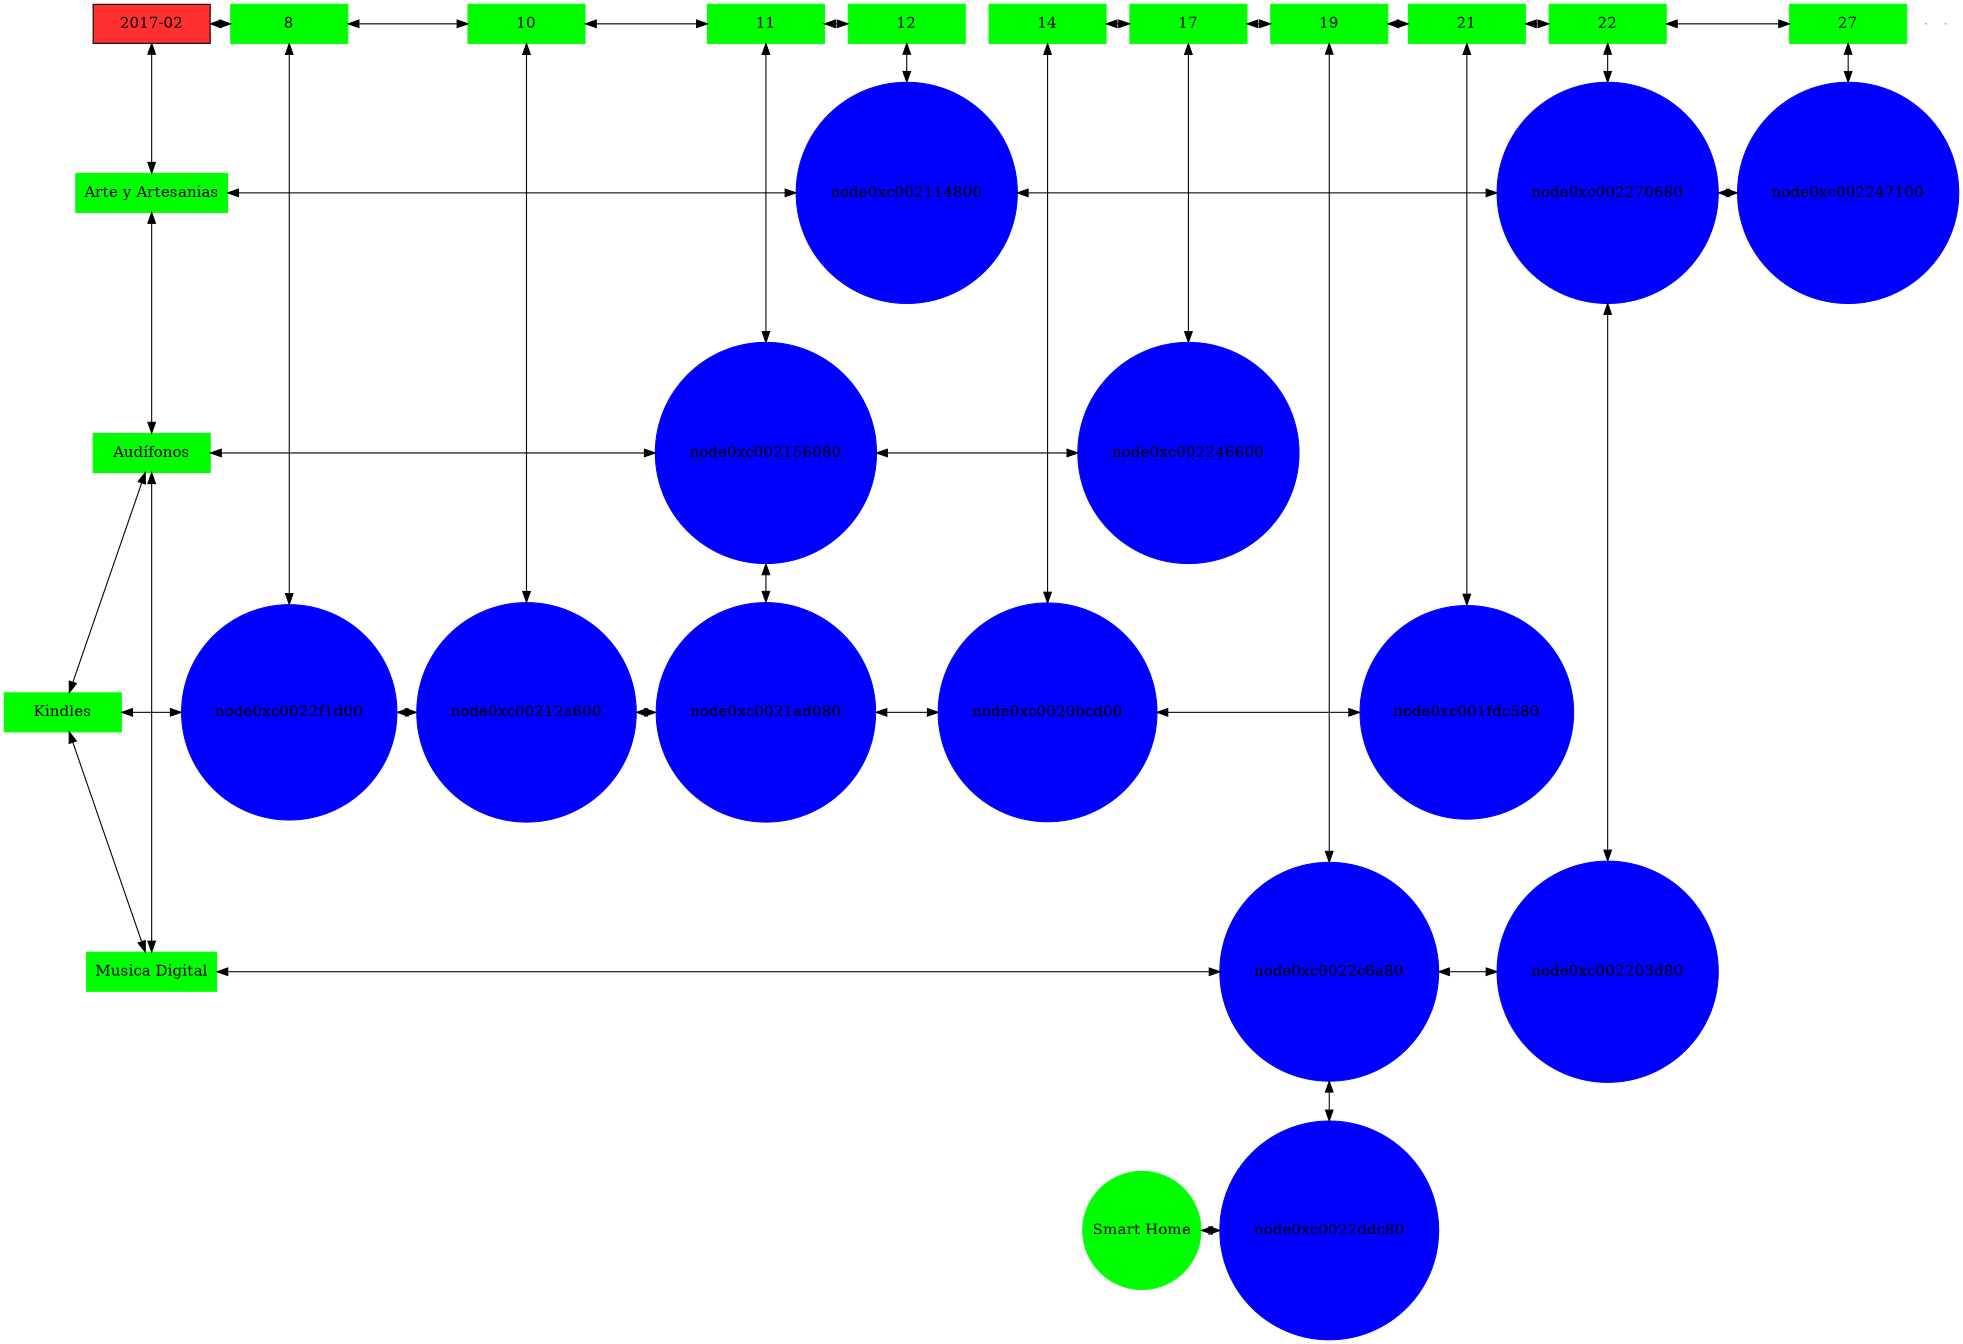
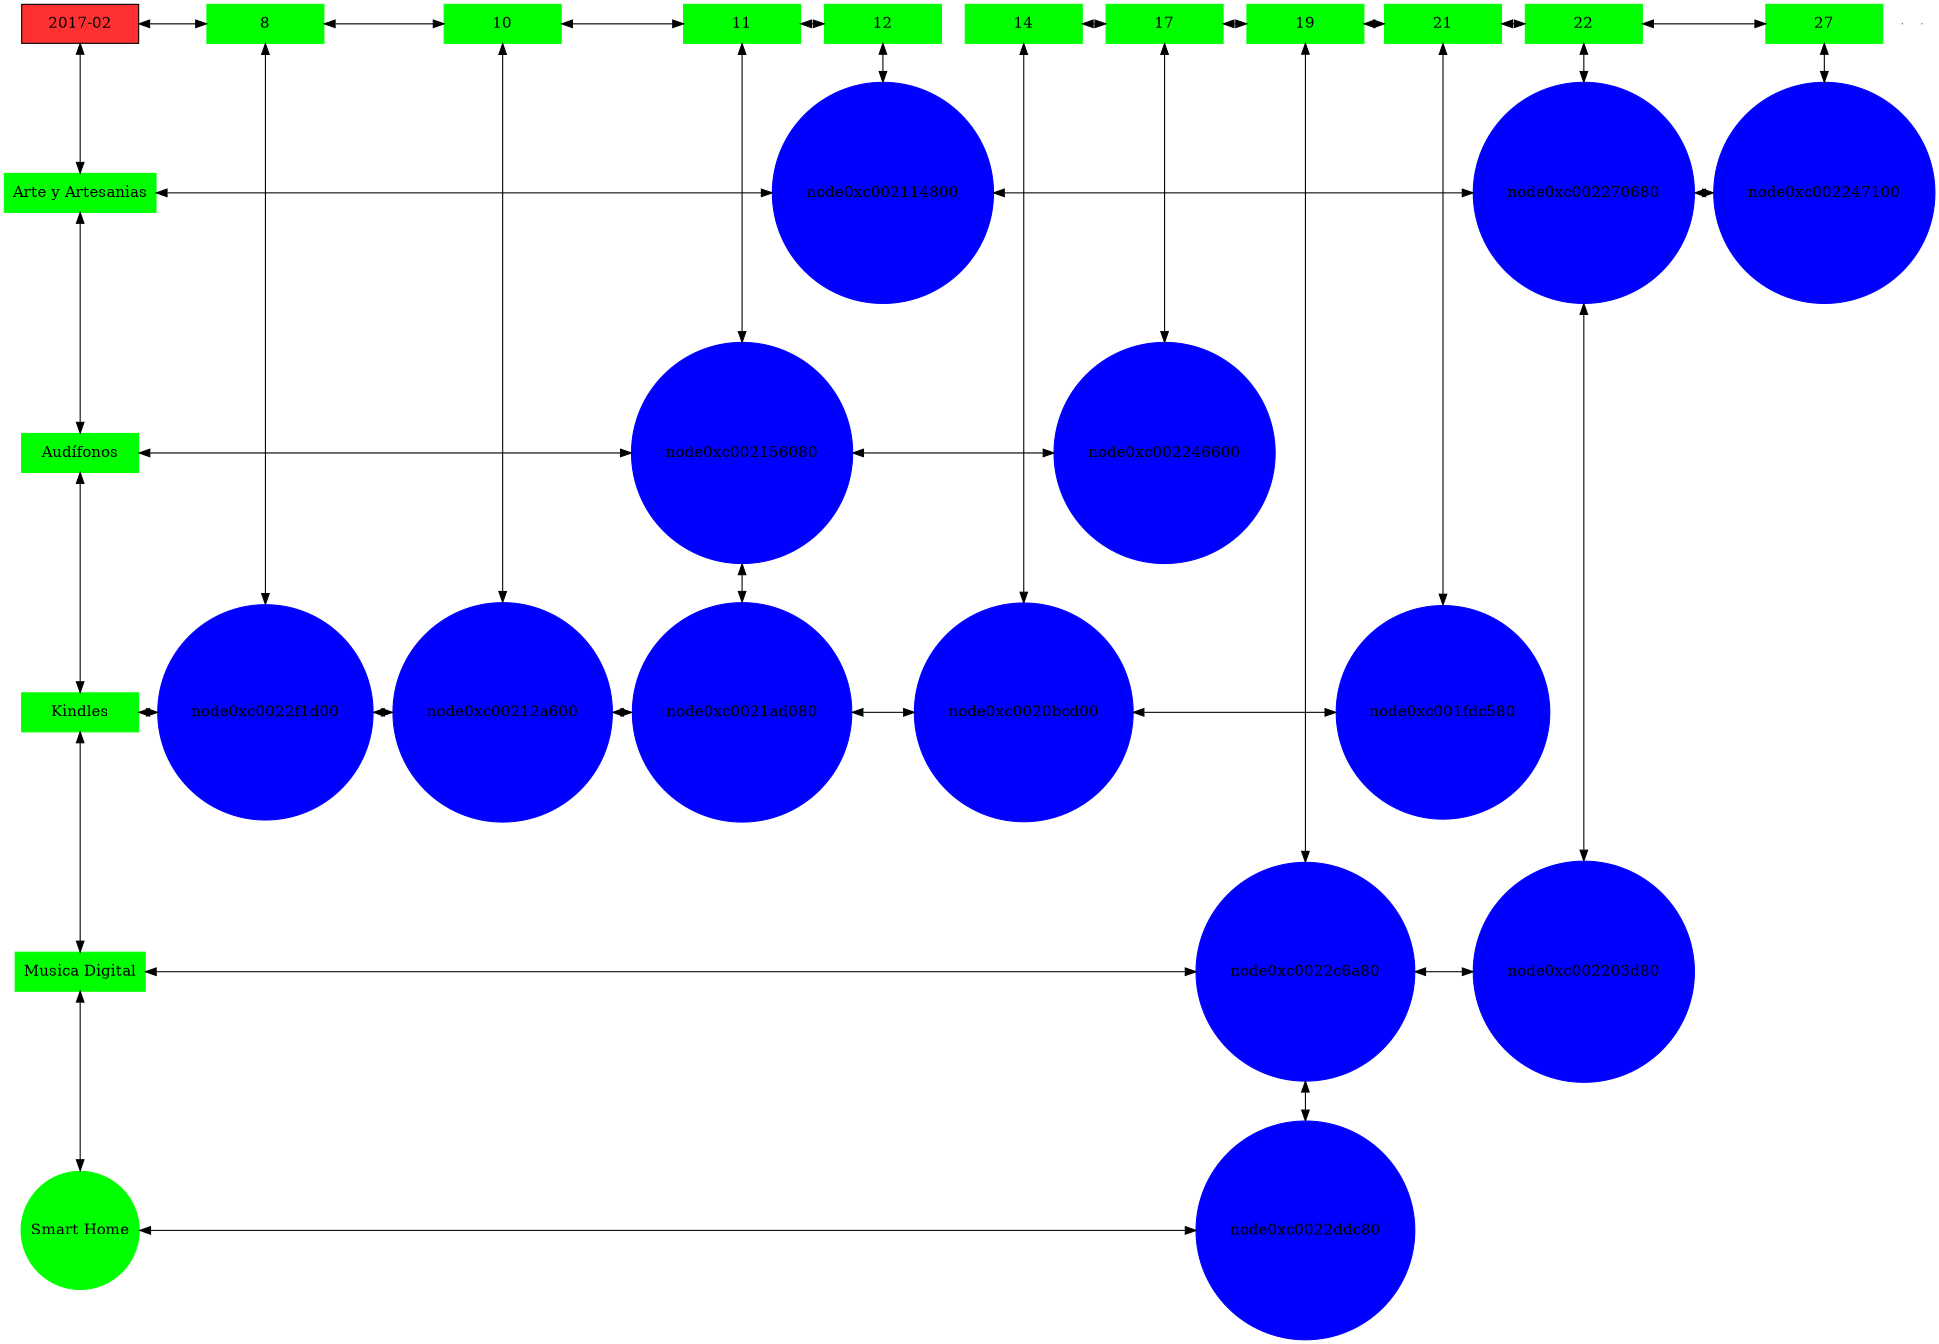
edge "Audífonos" -- "Musica Digital": now "Smart Home" -- "Musica Digital"
